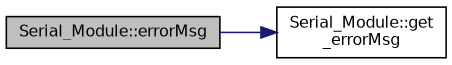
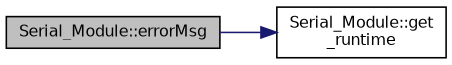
node "Serial_Module::get _errorMsg": label "Serial_Module::get _errorMsg" -> "Serial_Module::get _runtime"
